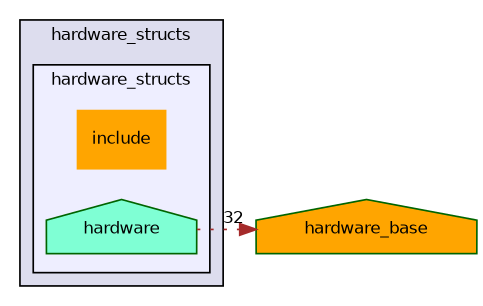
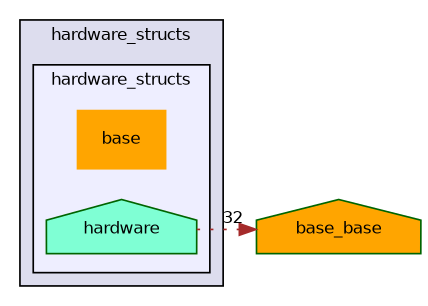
node "include": label "include" -> "base"
node "hardware_base": label "hardware_base" -> "base_base"
